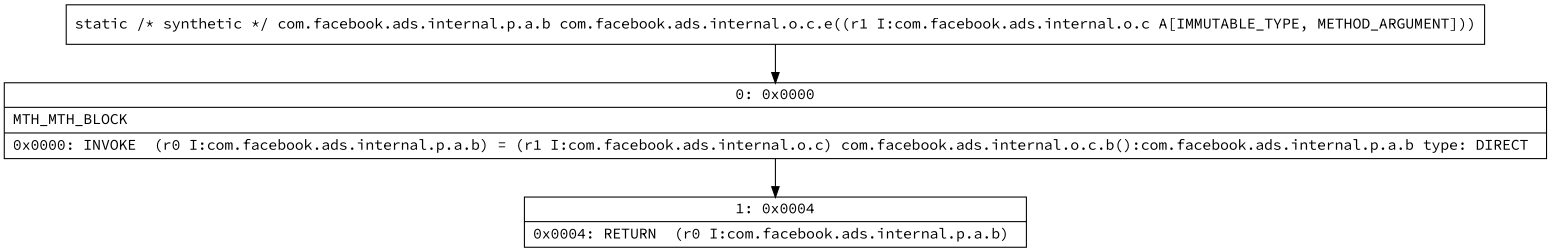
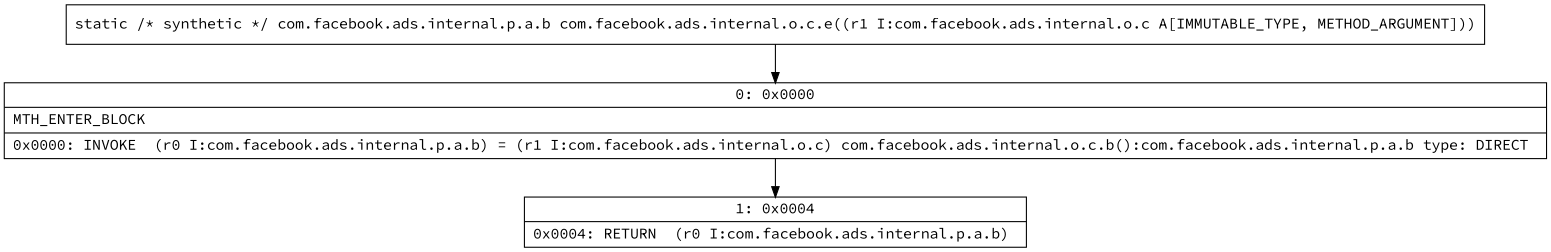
node "0: 0x0000": text "MTH_MTH_BLOCK" -> "MTH_ENTER_BLOCK"
